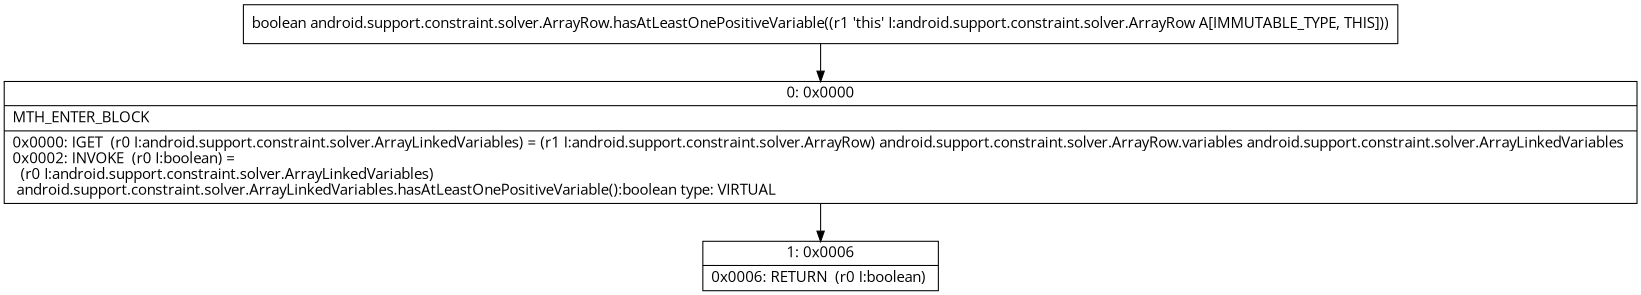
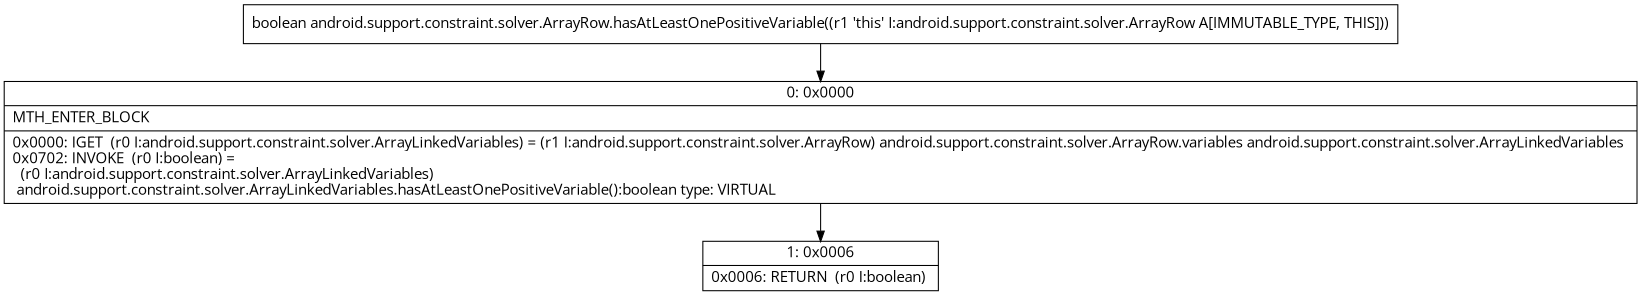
node "0: 0x0000": text "0x0002: INVOKE  (r0 I:boolean) =" -> "0x0702: INVOKE  (r0 I:boolean) ="
